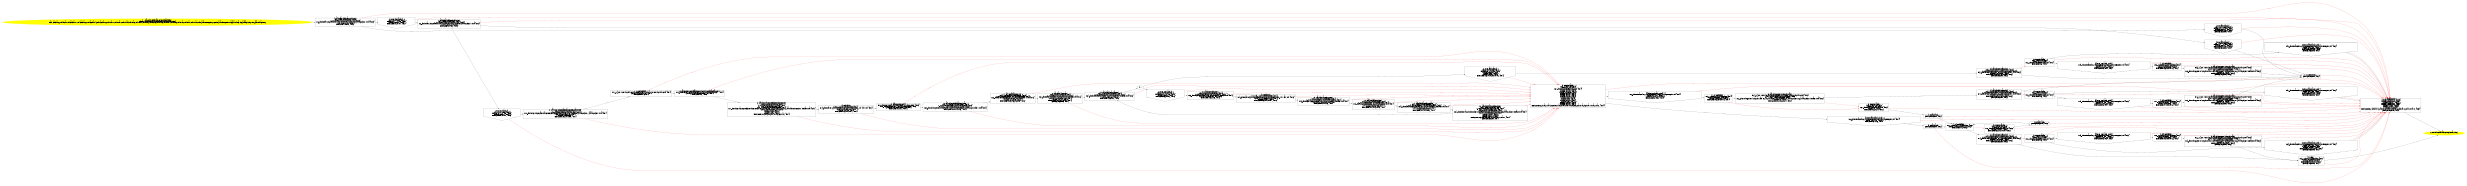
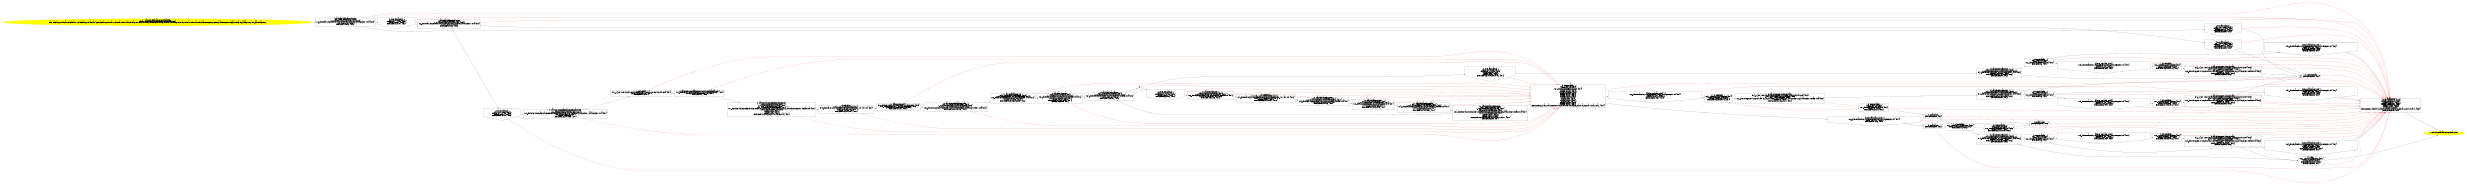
node "42:  method_body APPLY_ABSTRACTION; [line 59]": label "42:  method_body APPLY_ABSTRACTION; [line 59]" -> "42:  method_interface APPLY_ABSTRACTION; [line 59]"
